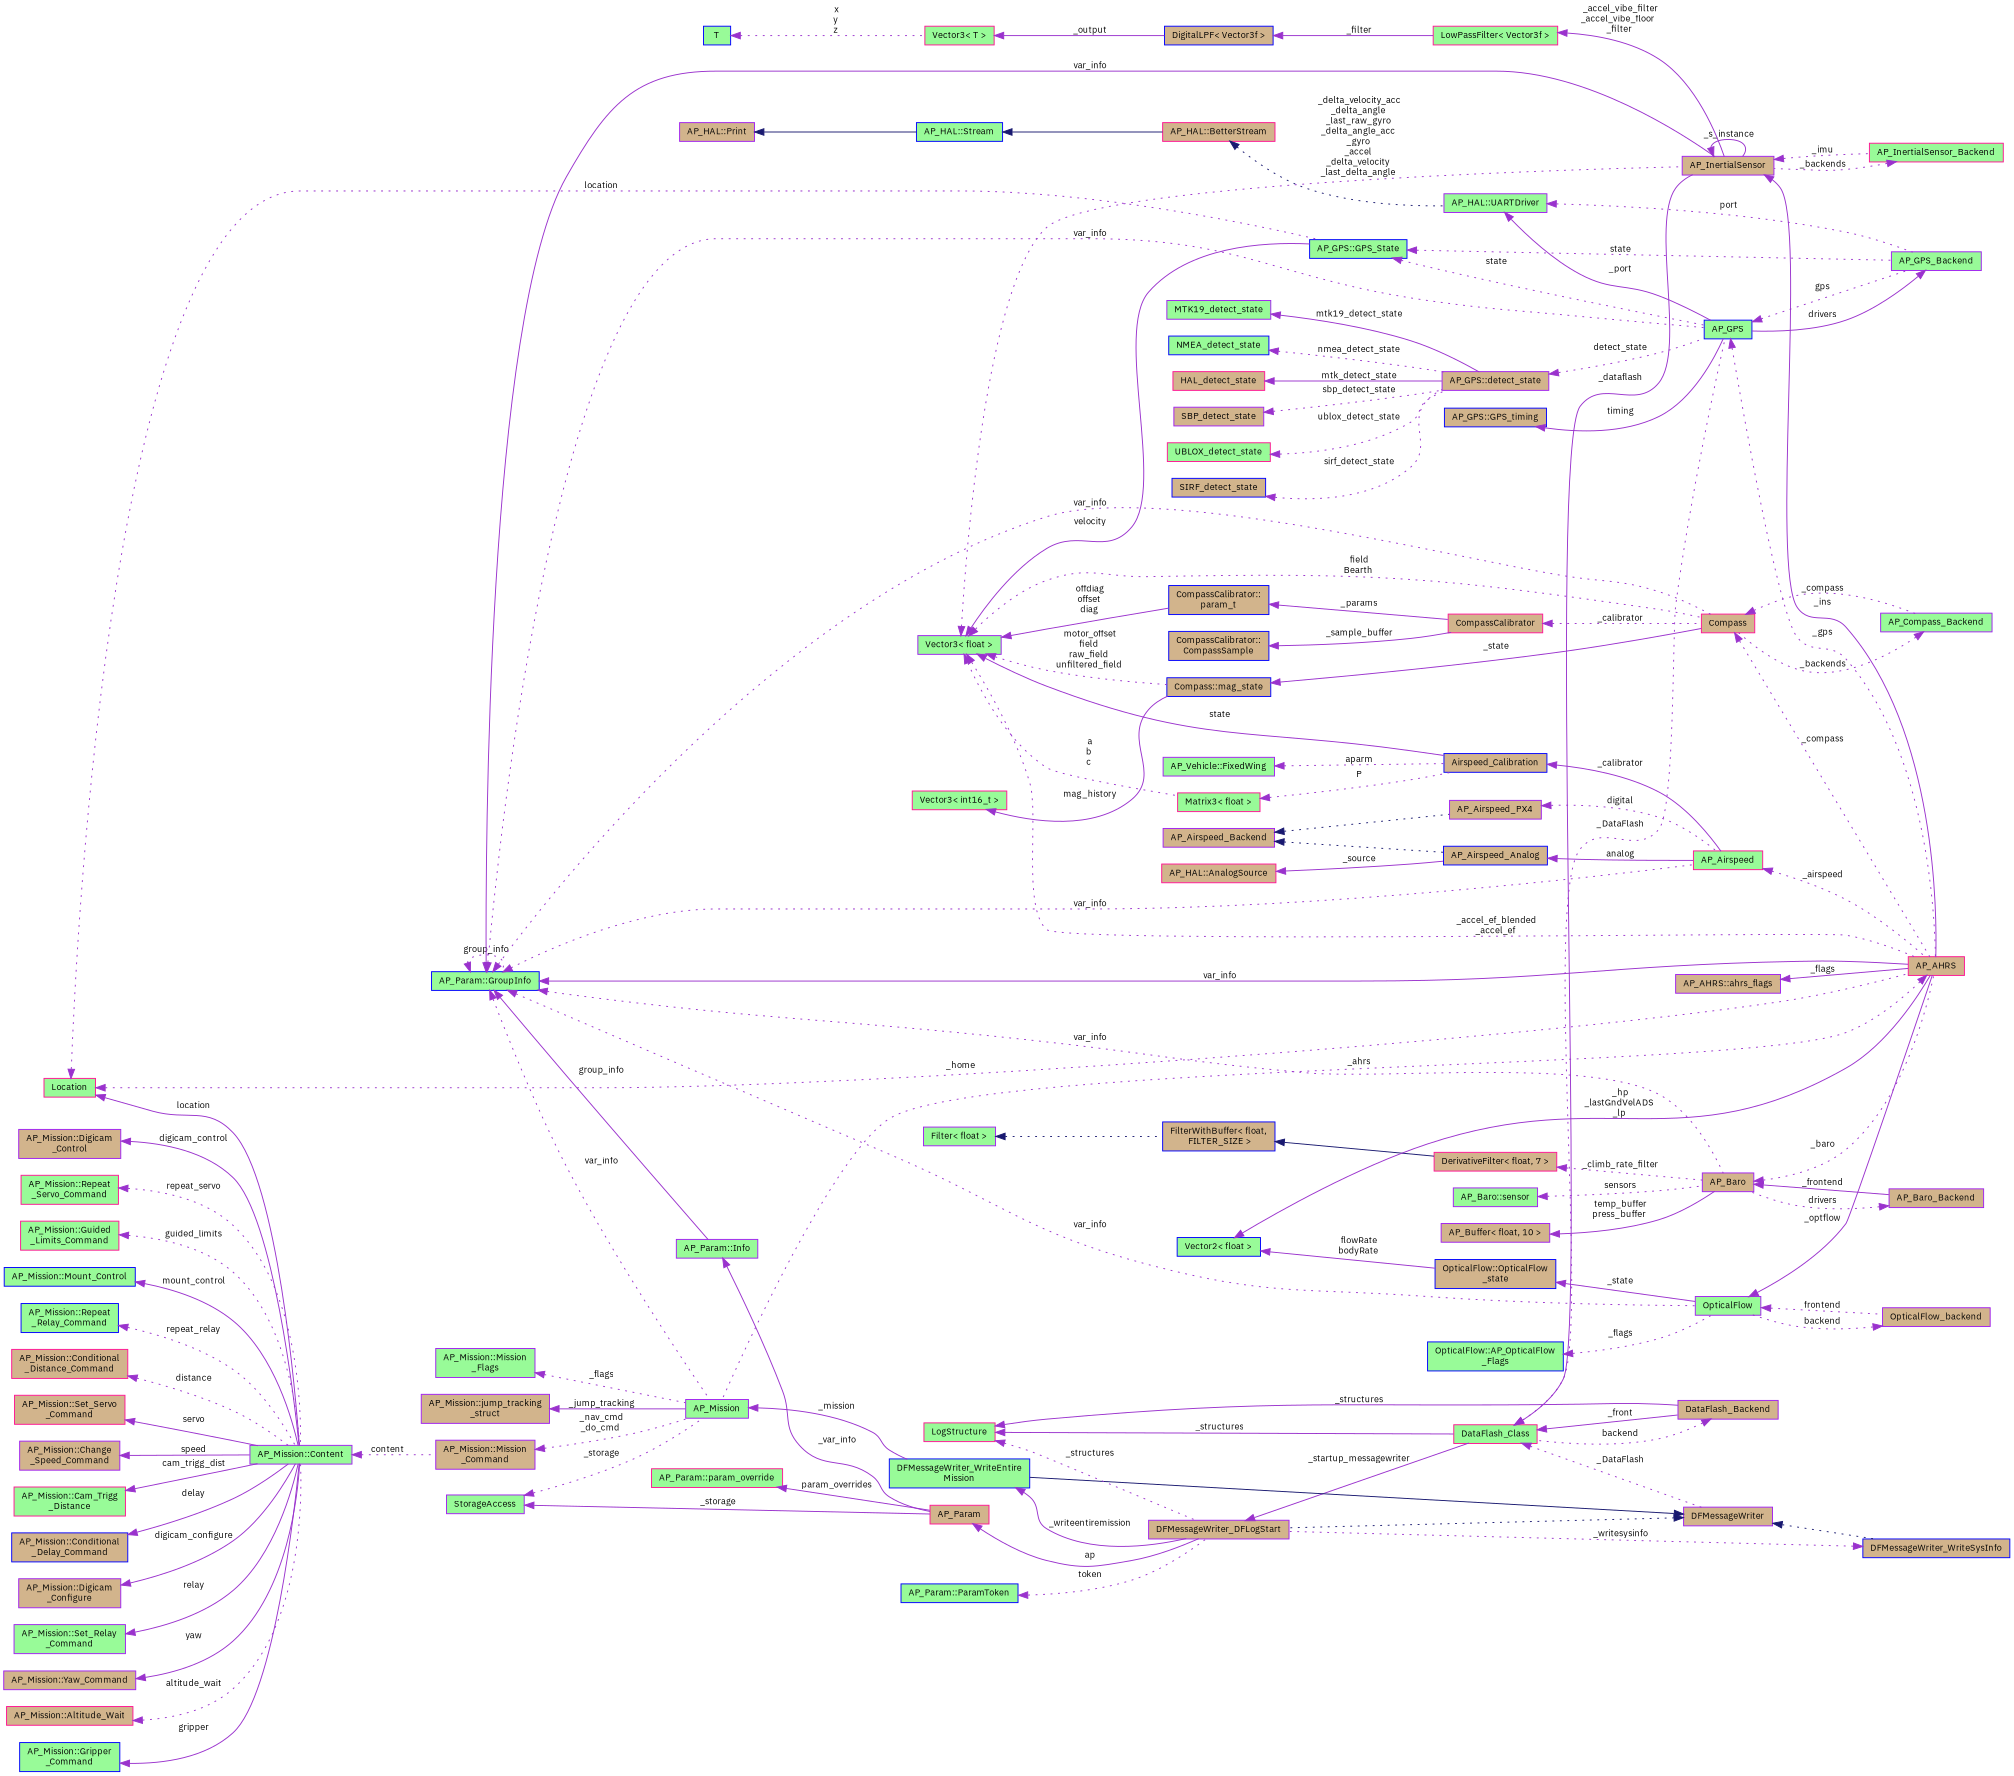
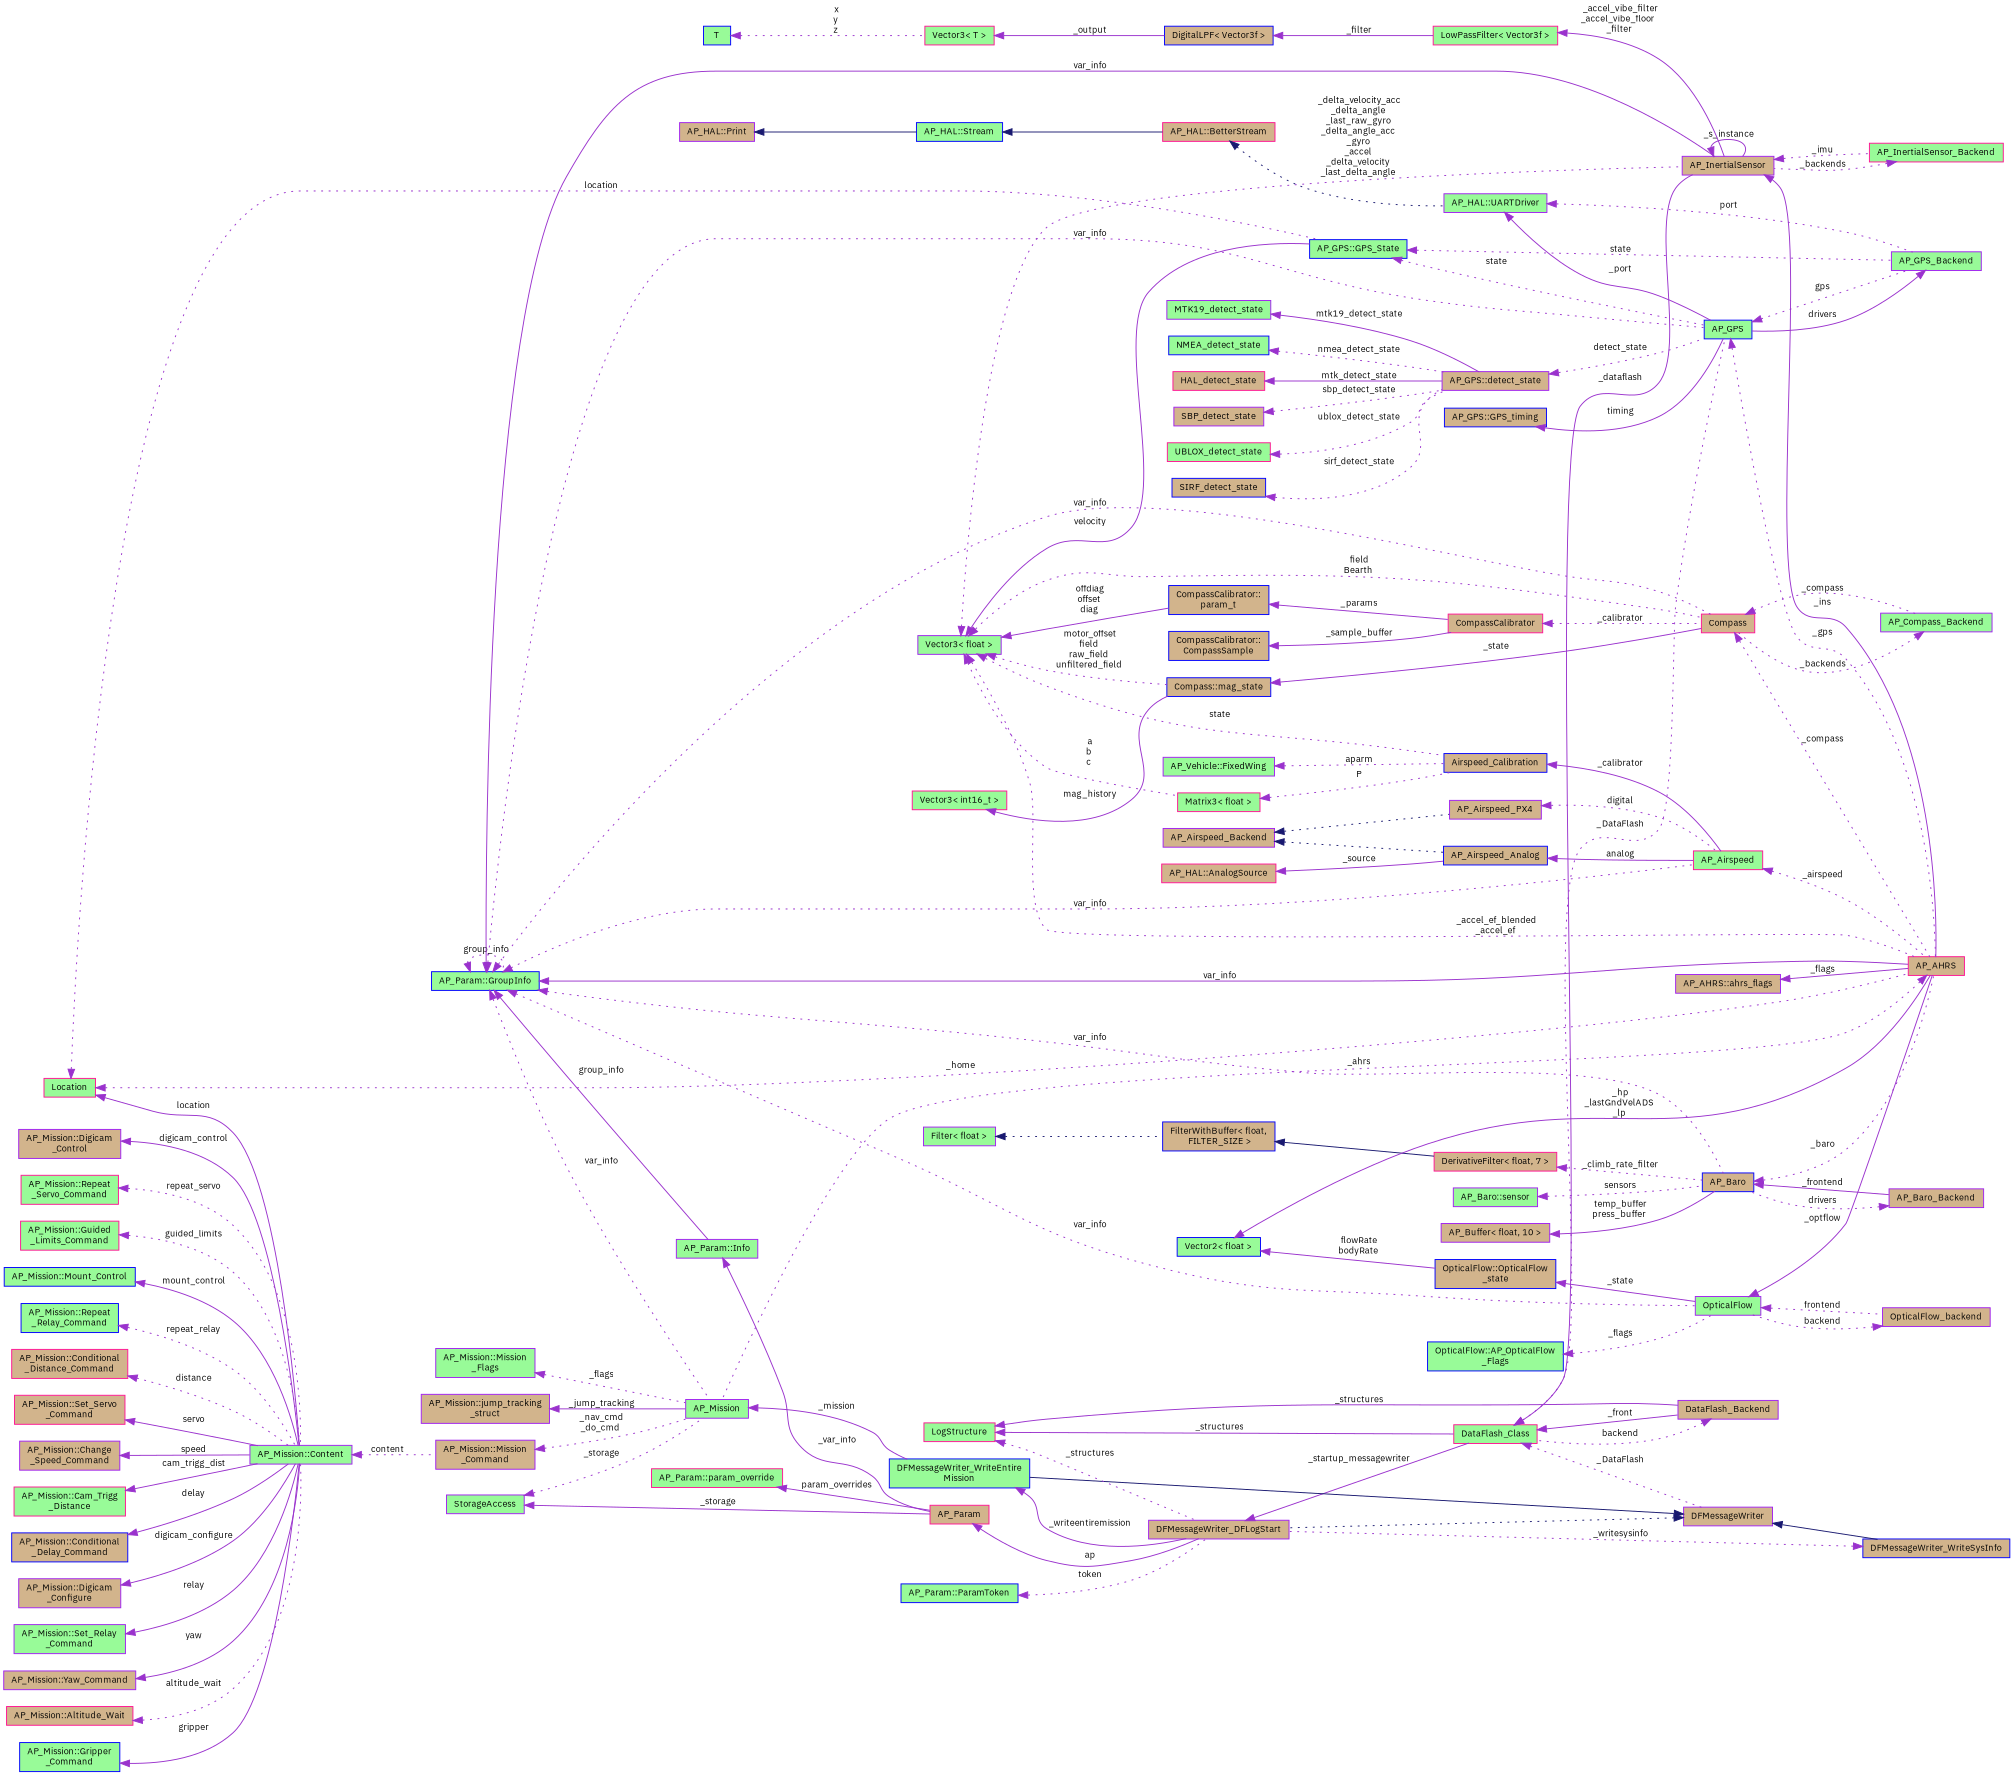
edge "Airspeed_Calibration" -> "Vector3< float >": style solid -> dotted
node "AP_Baro": color purple -> blue
edge "DFMessageWriter_WriteSysInfo" -> "DFMessageWriter": style dotted -> solid
